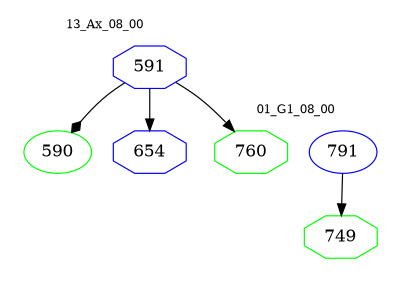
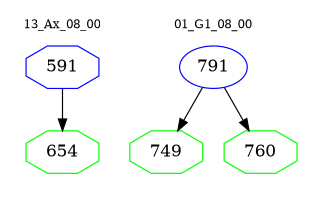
edge "591" -> "760": now "791" -> "760"
node "590": removed
node "654": color blue -> green
